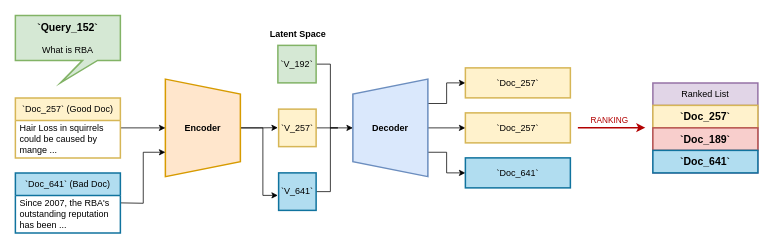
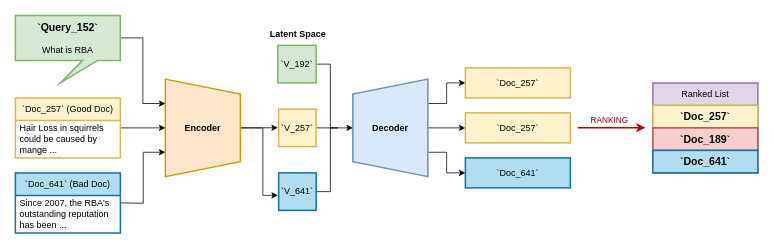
edge "`Query_152` What is RBA" -> "Encoder": added
